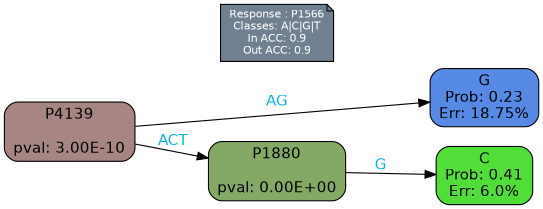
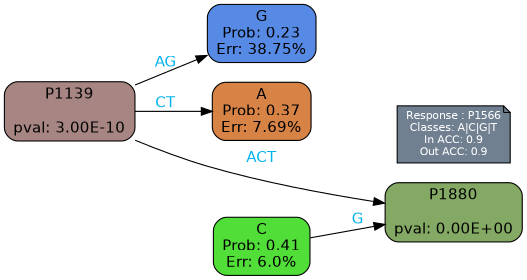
node "G Prob: 0.23 Err: 18.75%": label "G Prob: 0.23 Err: 18.75%" -> "G Prob: 0.23 Err: 38.75%"
node "A Prob: 0.37 Err: 7.69%": added
node "P4139 pval: 3.00E-10": label "P4139 pval: 3.00E-10" -> "P1139 pval: 3.00E-10"
edge "P1880 pval: 0.00E+00" -> "C Prob: 0.41 Err: 6.0%": reversed
